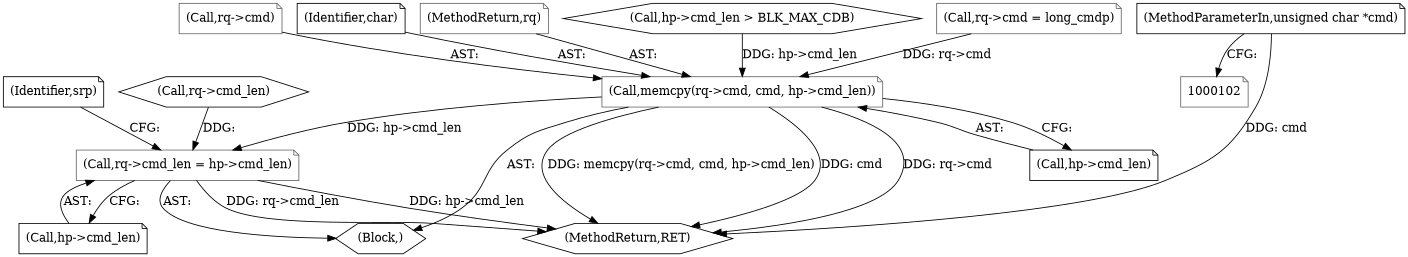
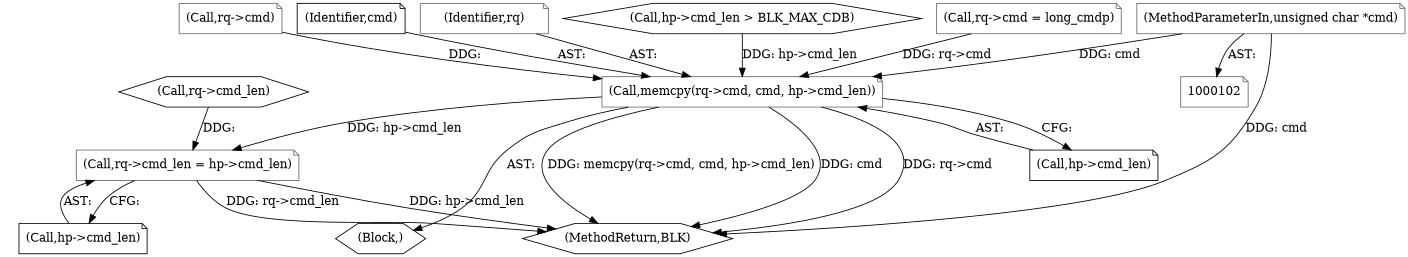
node "(Identifier,char)": label "(Identifier,char)" -> "(Identifier,cmd)"
node "(MethodReturn,rq)": label "(MethodReturn,rq)" -> "(Identifier,rq)"
node "(MethodParameterIn,unsigned char *cmd)": color black -> gray40
edge "(Call,rq->cmd)" -> "(Call,memcpy(rq->cmd, cmd, hp->cmd_len))": label "AST: " -> "DDG: "
edge "(MethodParameterIn,unsigned char *cmd)" -> "1000102": label "CFG: " -> "AST: "
edge "(MethodParameterIn,unsigned char *cmd)" -> "(Call,memcpy(rq->cmd, cmd, hp->cmd_len))": added, label "DDG: cmd"
node "(Identifier,srp)": removed
edge "(Call,rq->cmd_len = hp->cmd_len)" -> "(Block,)": removed, label "AST:"
node "(MethodReturn,RET)": label "(MethodReturn,RET)" -> "(MethodReturn,BLK)"
